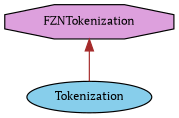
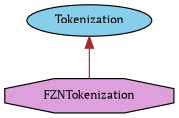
edge "Tokenization" -> "FZNTokenization": reversed
